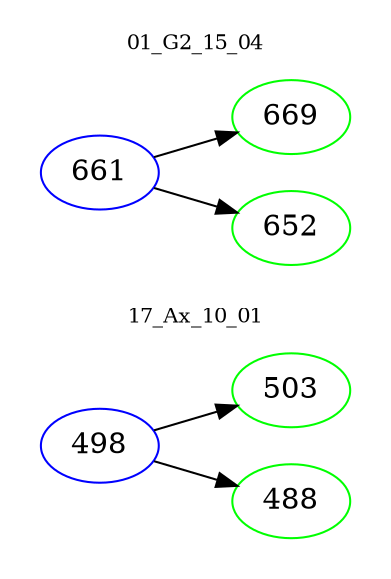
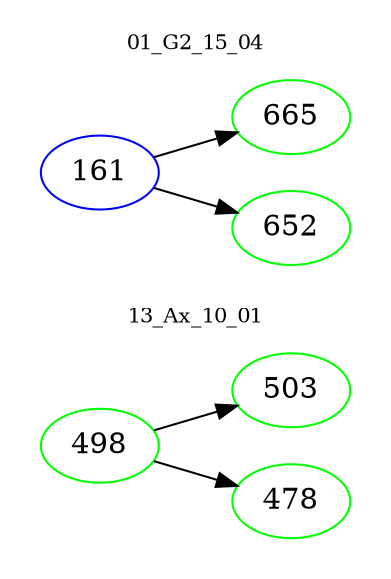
node "669": label "669" -> "665"
node "661": label "661" -> "161"
cluster "17_Ax_10_01": label "17_Ax_10_01" -> "13_Ax_10_01"
node "498": color blue -> green
node "488": label "488" -> "478"
